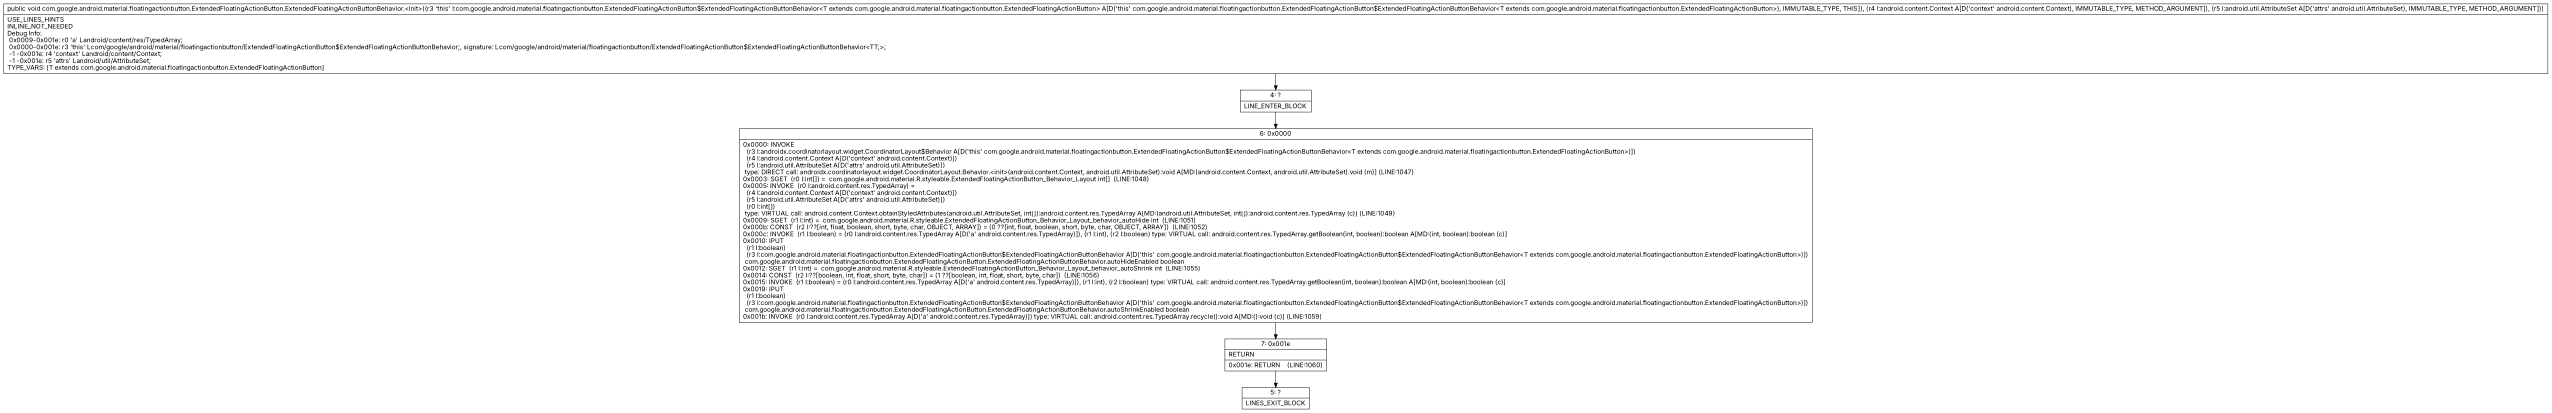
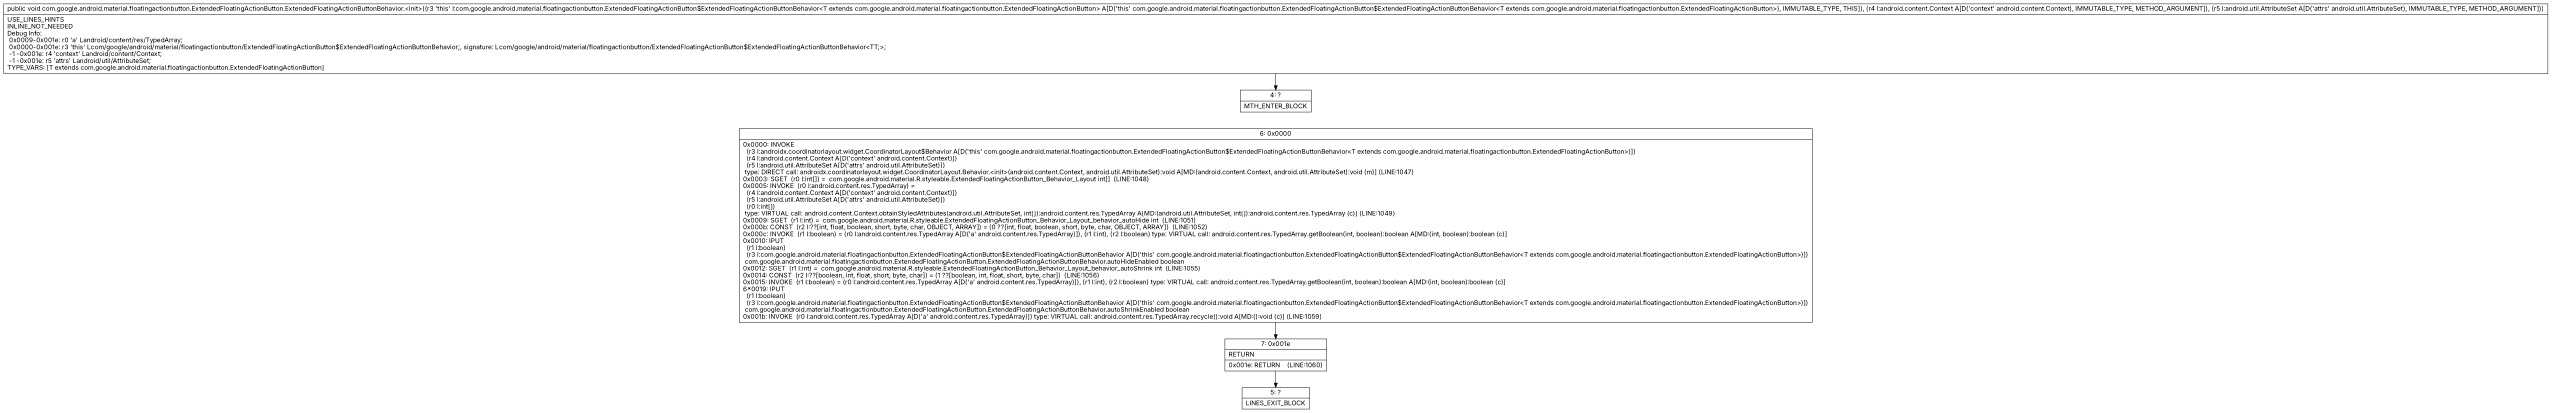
node "4: ?": text "LINE_ENTER_BLOCK" -> "MTH_ENTER_BLOCK"
edge "4: ?" -> "6: 0x0000": removed
node "6: 0x0000": text "0x0019: IPUT" -> "6x0019: IPUT"
